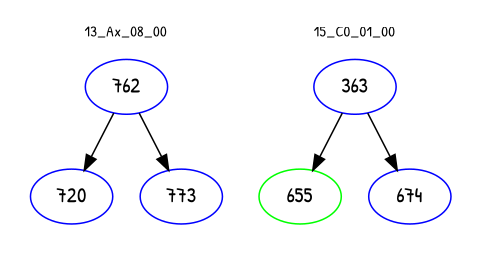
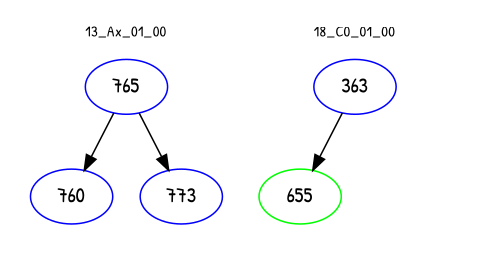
cluster "13_Ax_08_00": label "13_Ax_08_00" -> "13_Ax_01_00"
cluster "15_C0_01_00": label "15_C0_01_00" -> "18_C0_01_00"
node "762": label "762" -> "765"
node "720": label "720" -> "760"
node "674": removed
